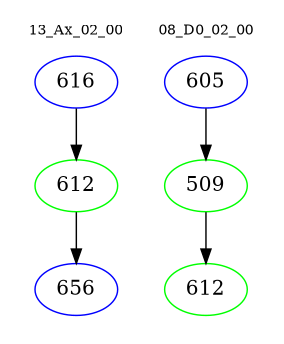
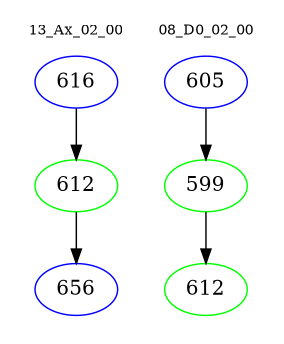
node "509": label "509" -> "599"
